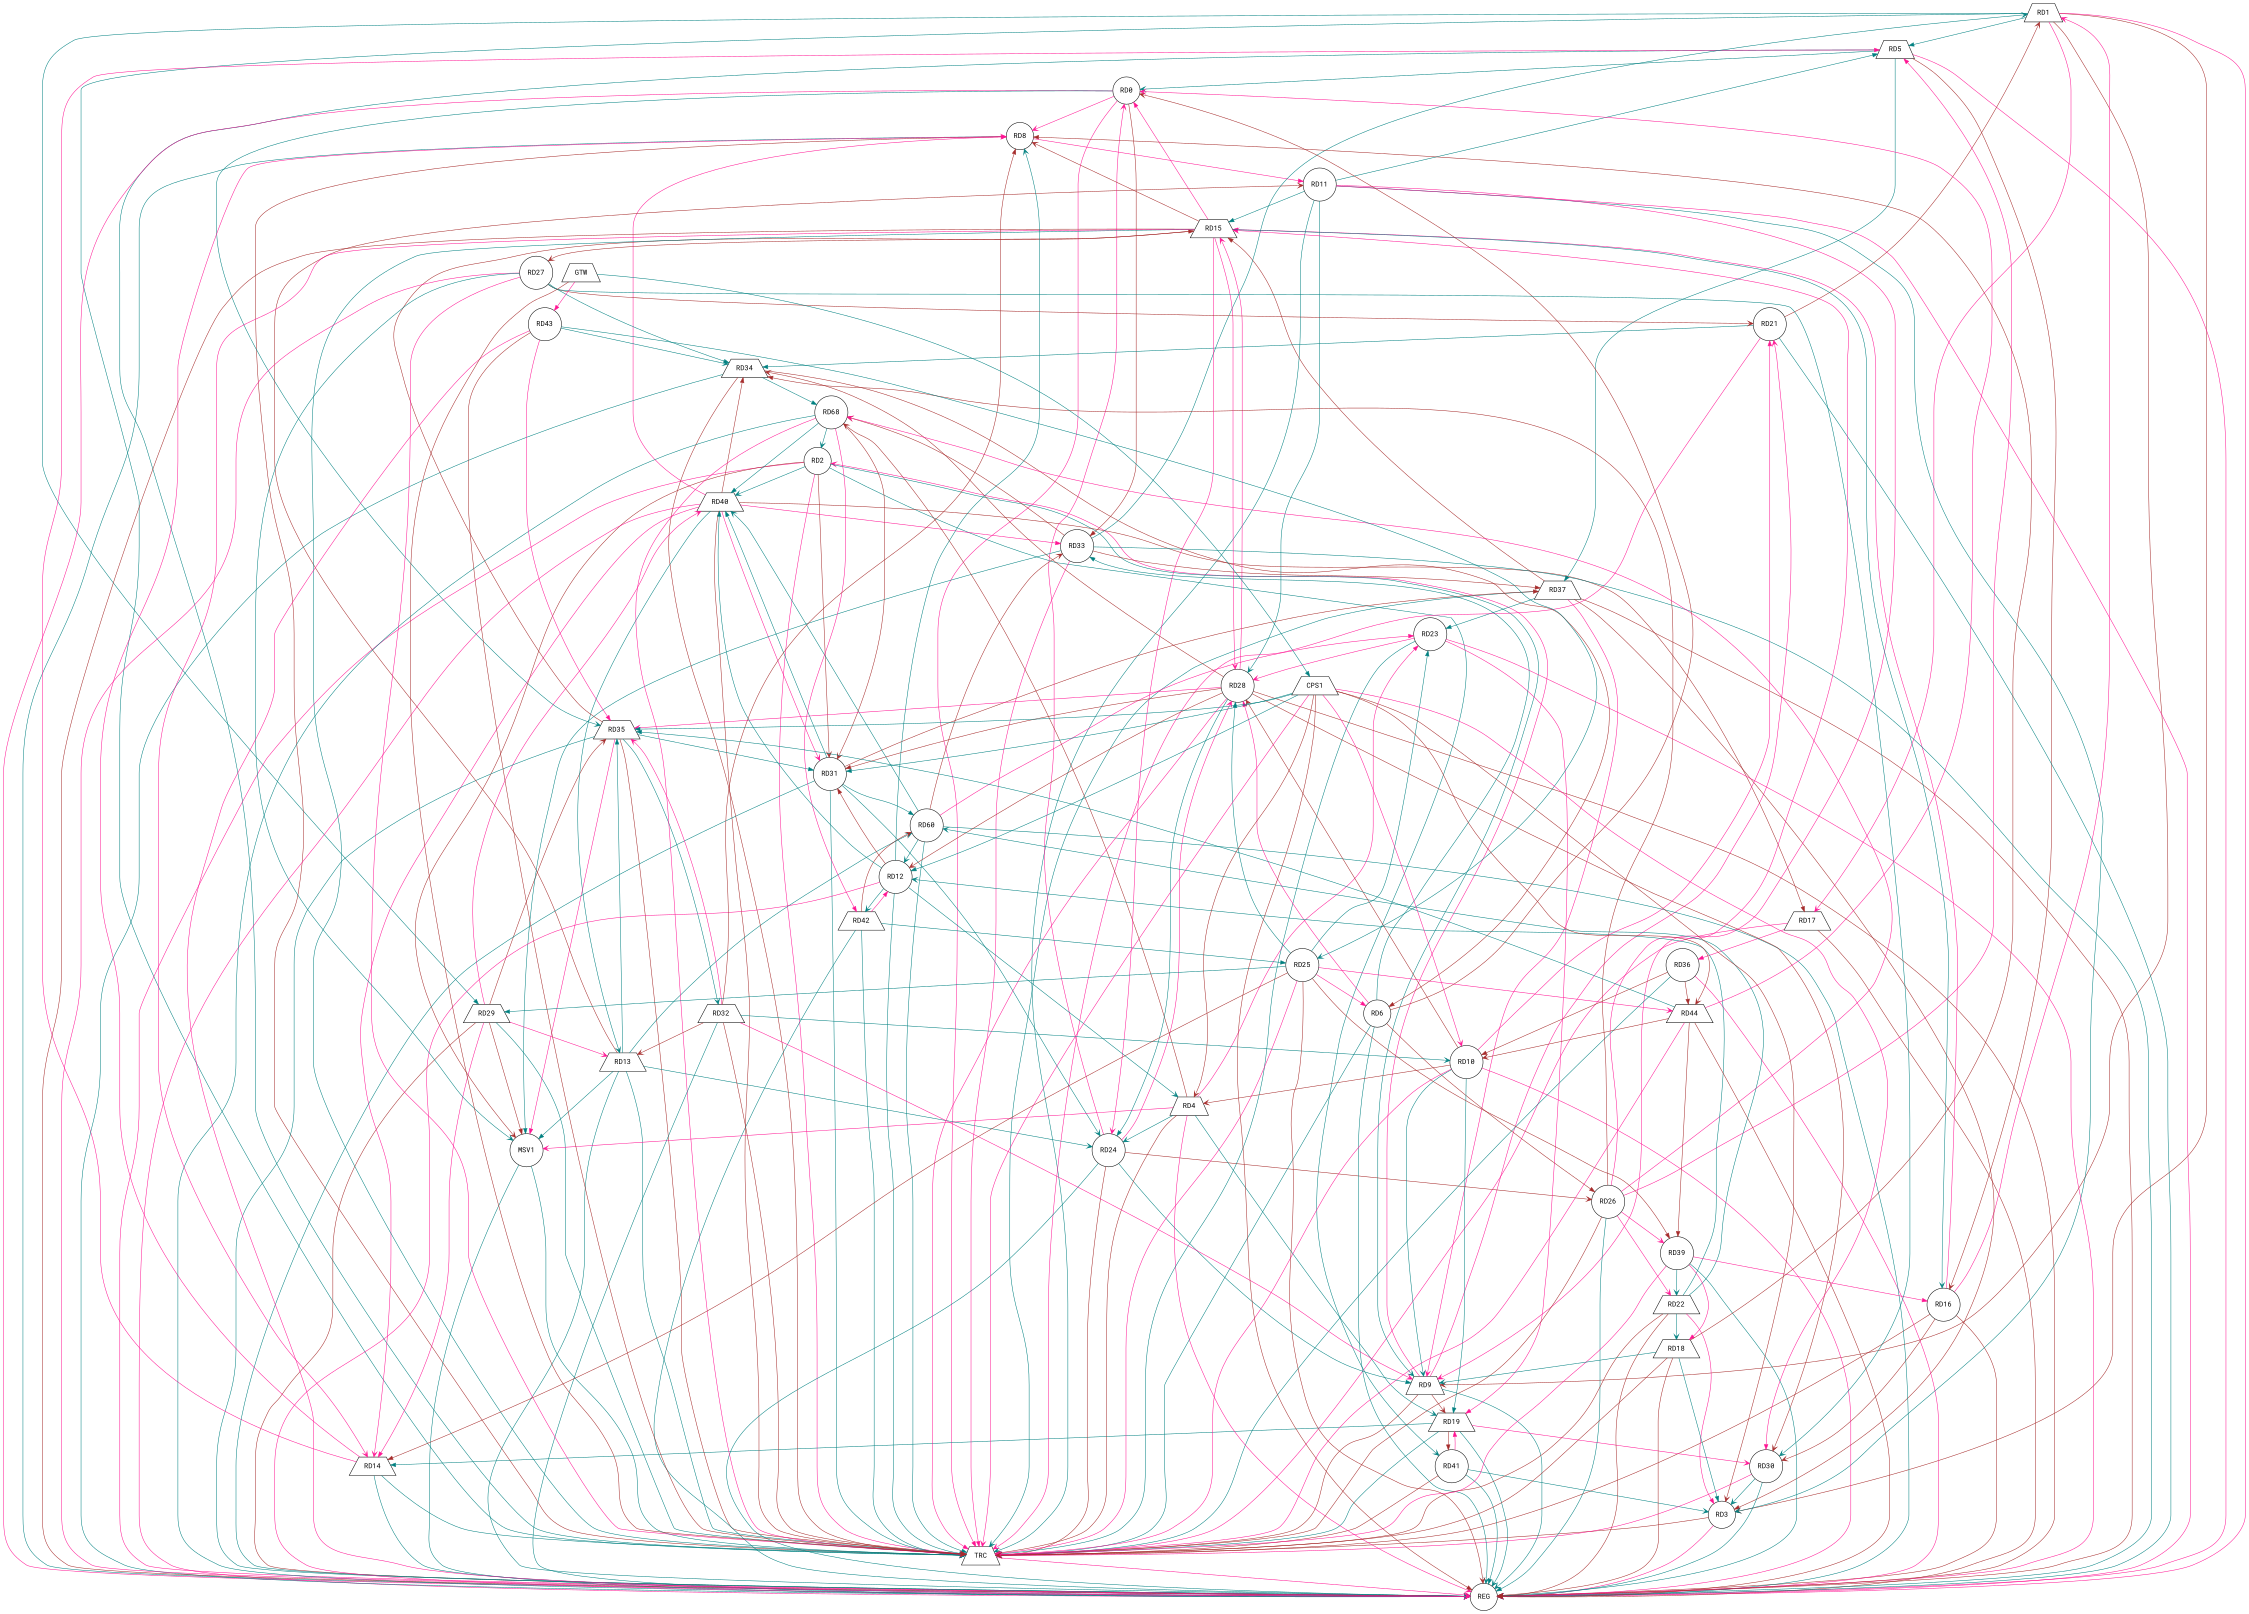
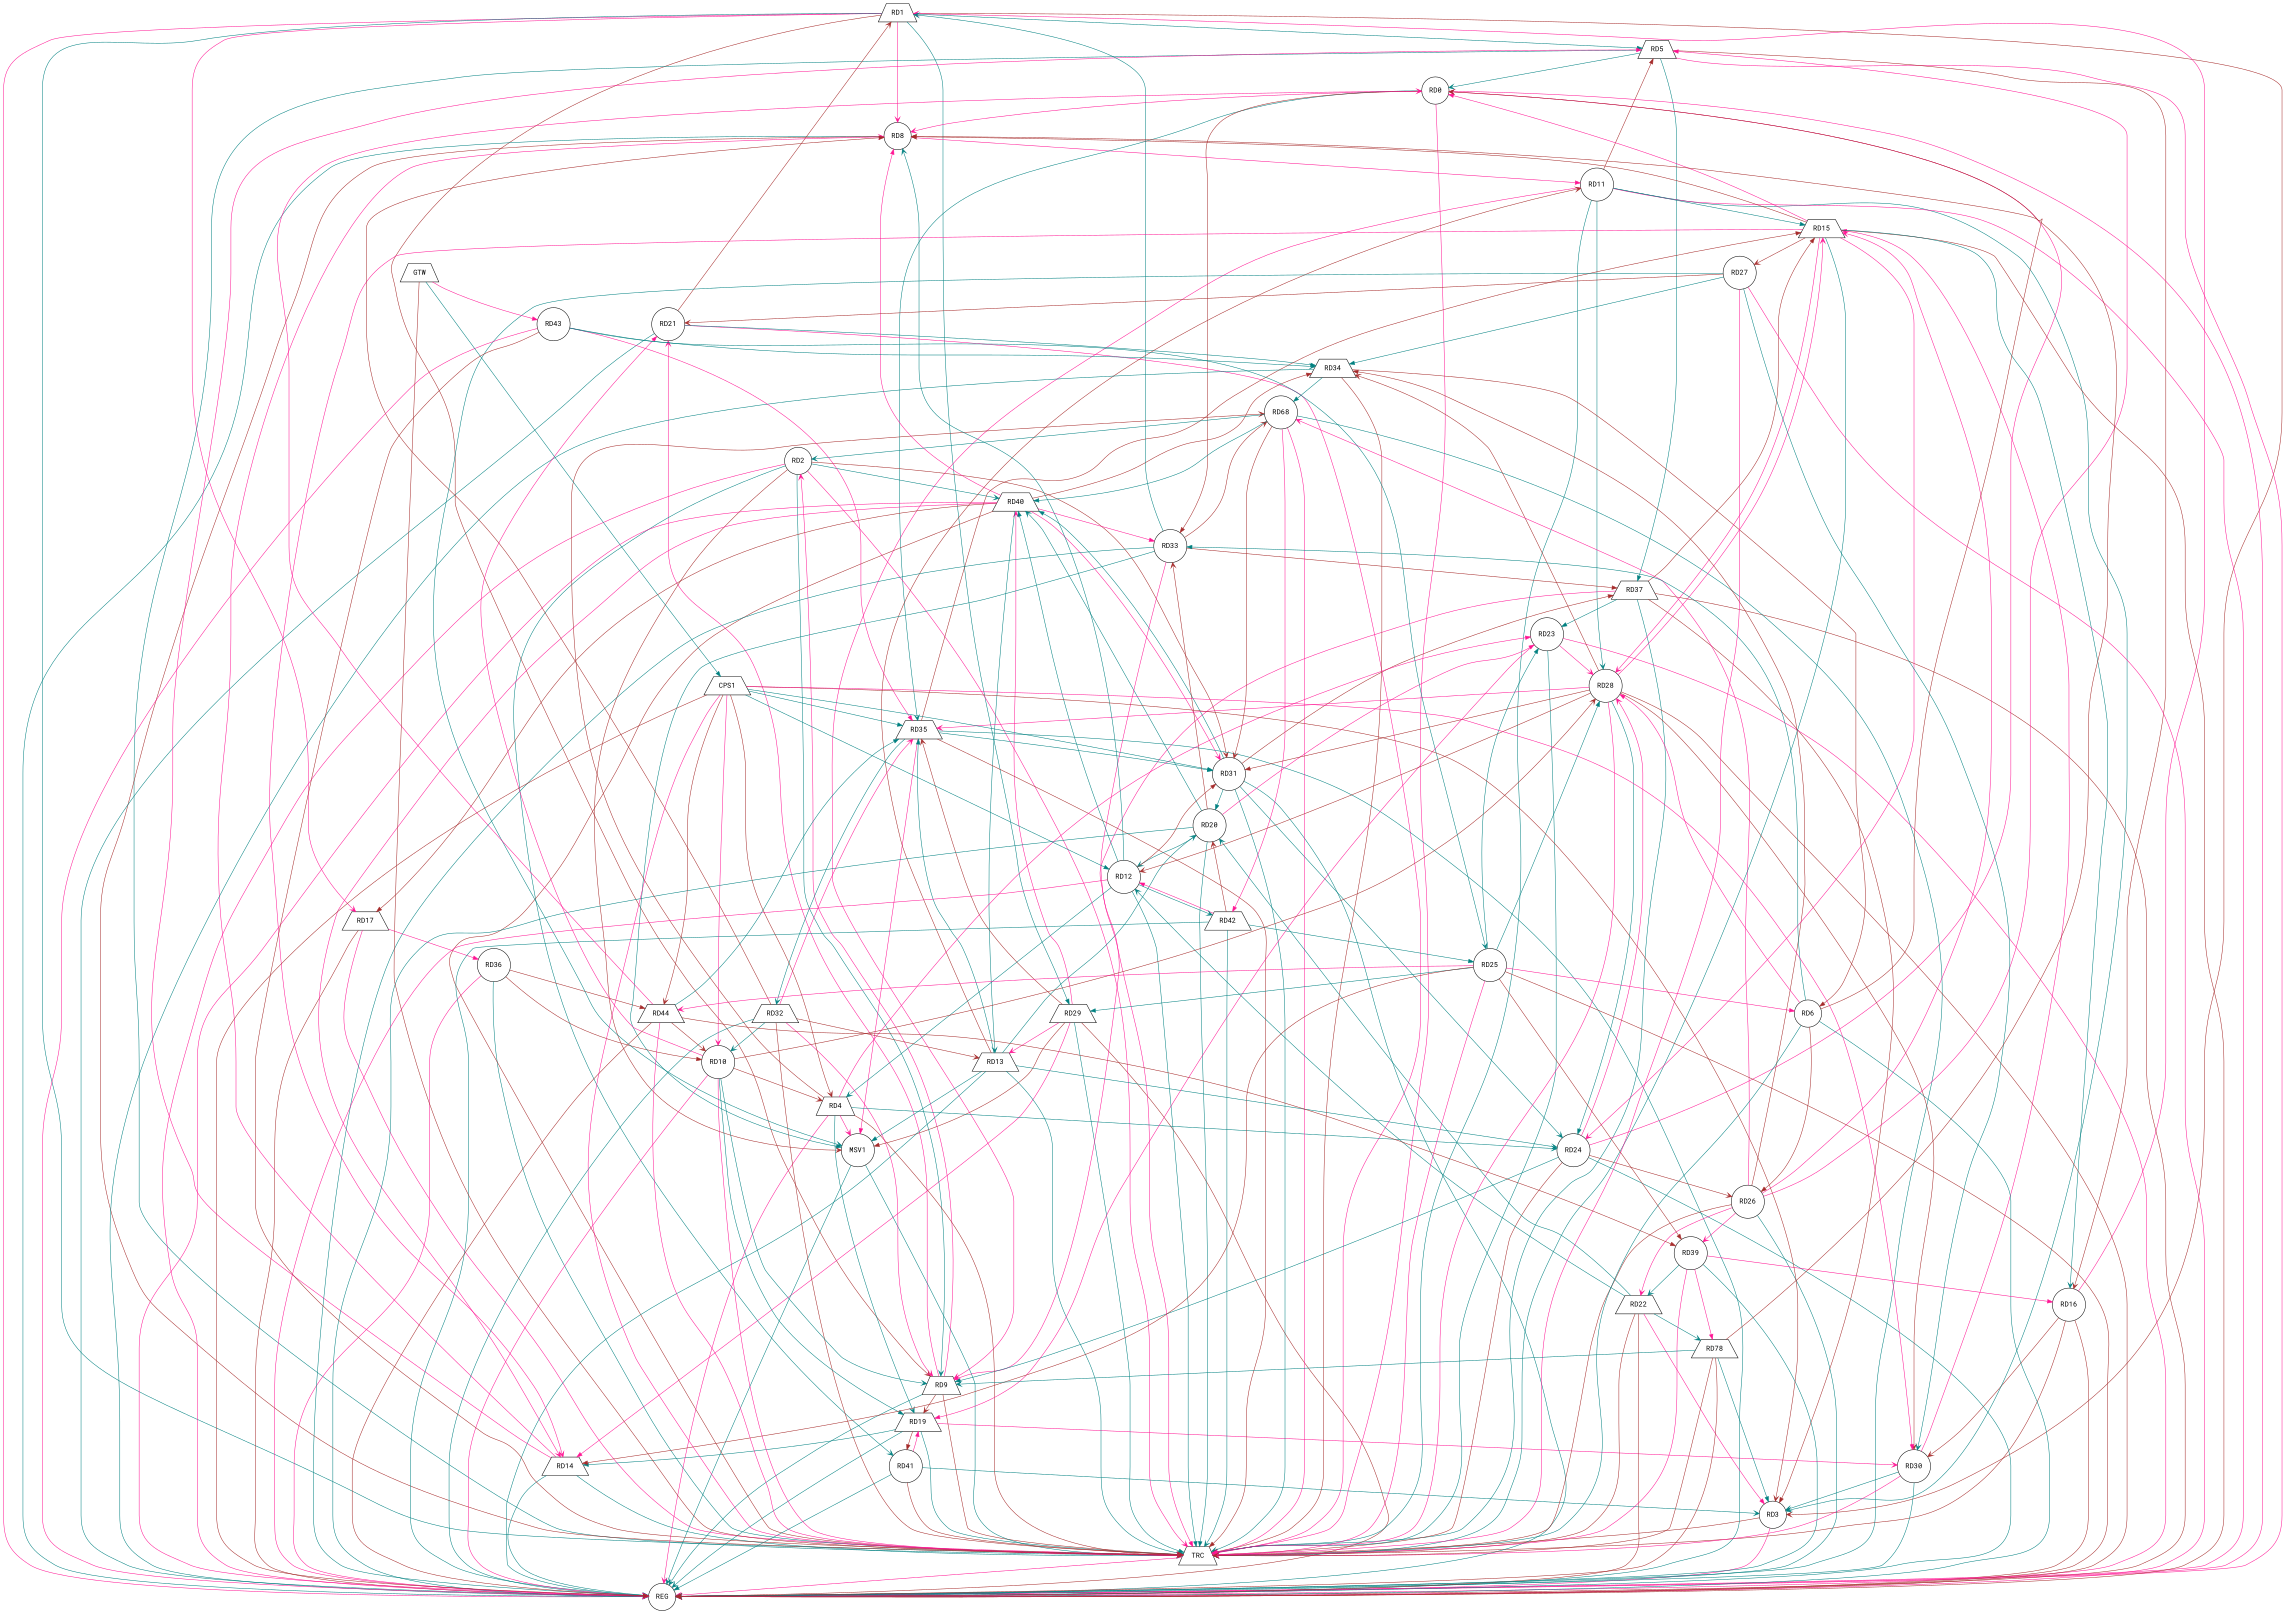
edge "RD1" -> "RD8": added
edge "RD11" -> "RD5": color teal -> brown
edge "RD16" -> "RD15": now "RD30" -> "RD15"
node "RD60": label "RD60" -> "RD20"
node "RD18": label "RD18" -> "RD78"
